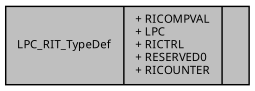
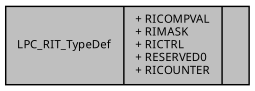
node "LPC_RIT_TypeDef": text "+ LPC" -> "+ RIMASK"
